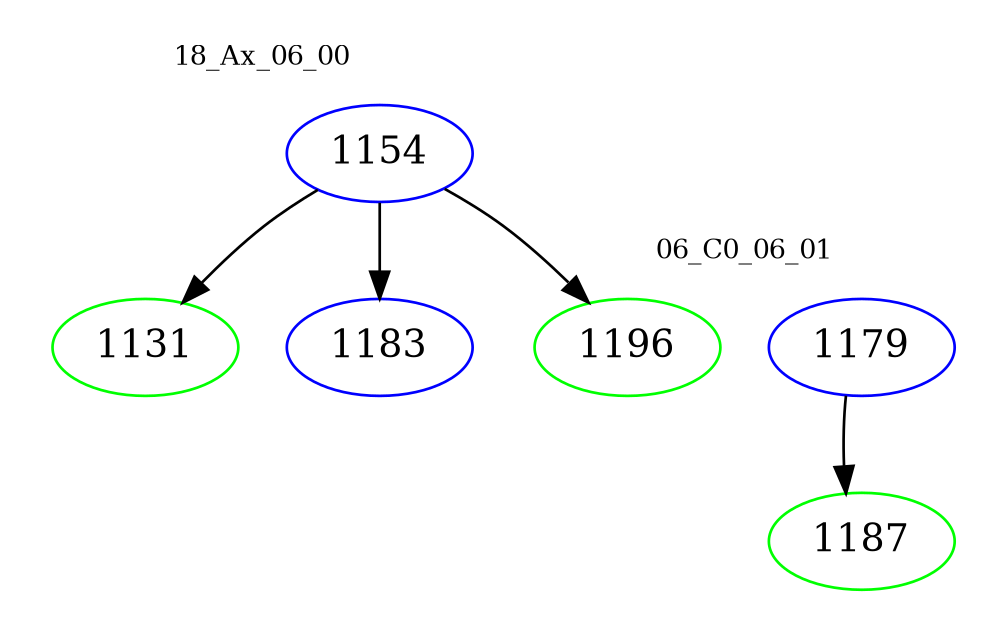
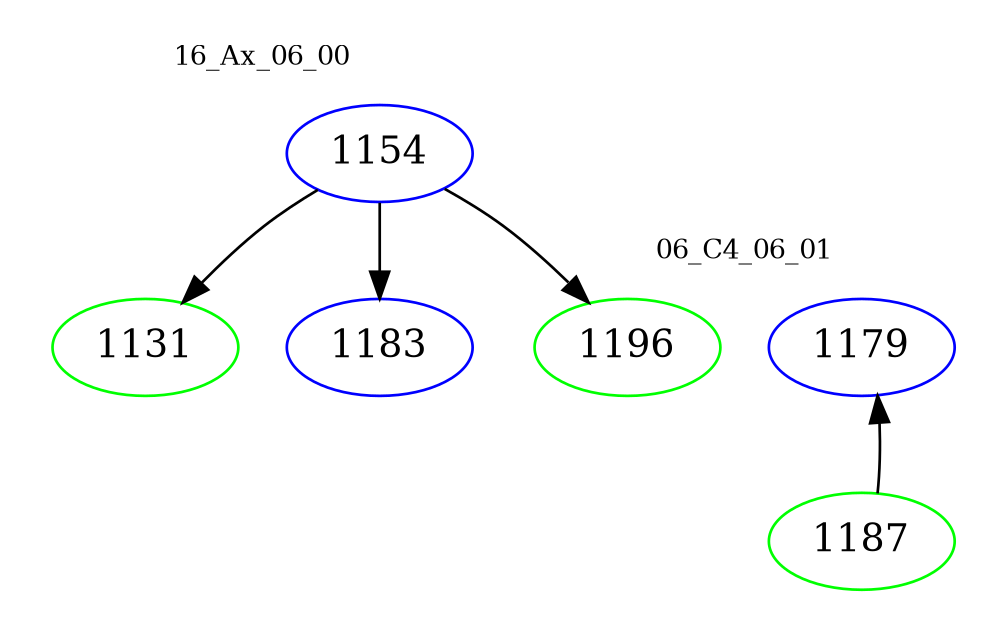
cluster "18_Ax_06_00": label "18_Ax_06_00" -> "16_Ax_06_00"
cluster "06_C0_06_01": label "06_C0_06_01" -> "06_C4_06_01"
edge "1179" -> "1187": reversed
